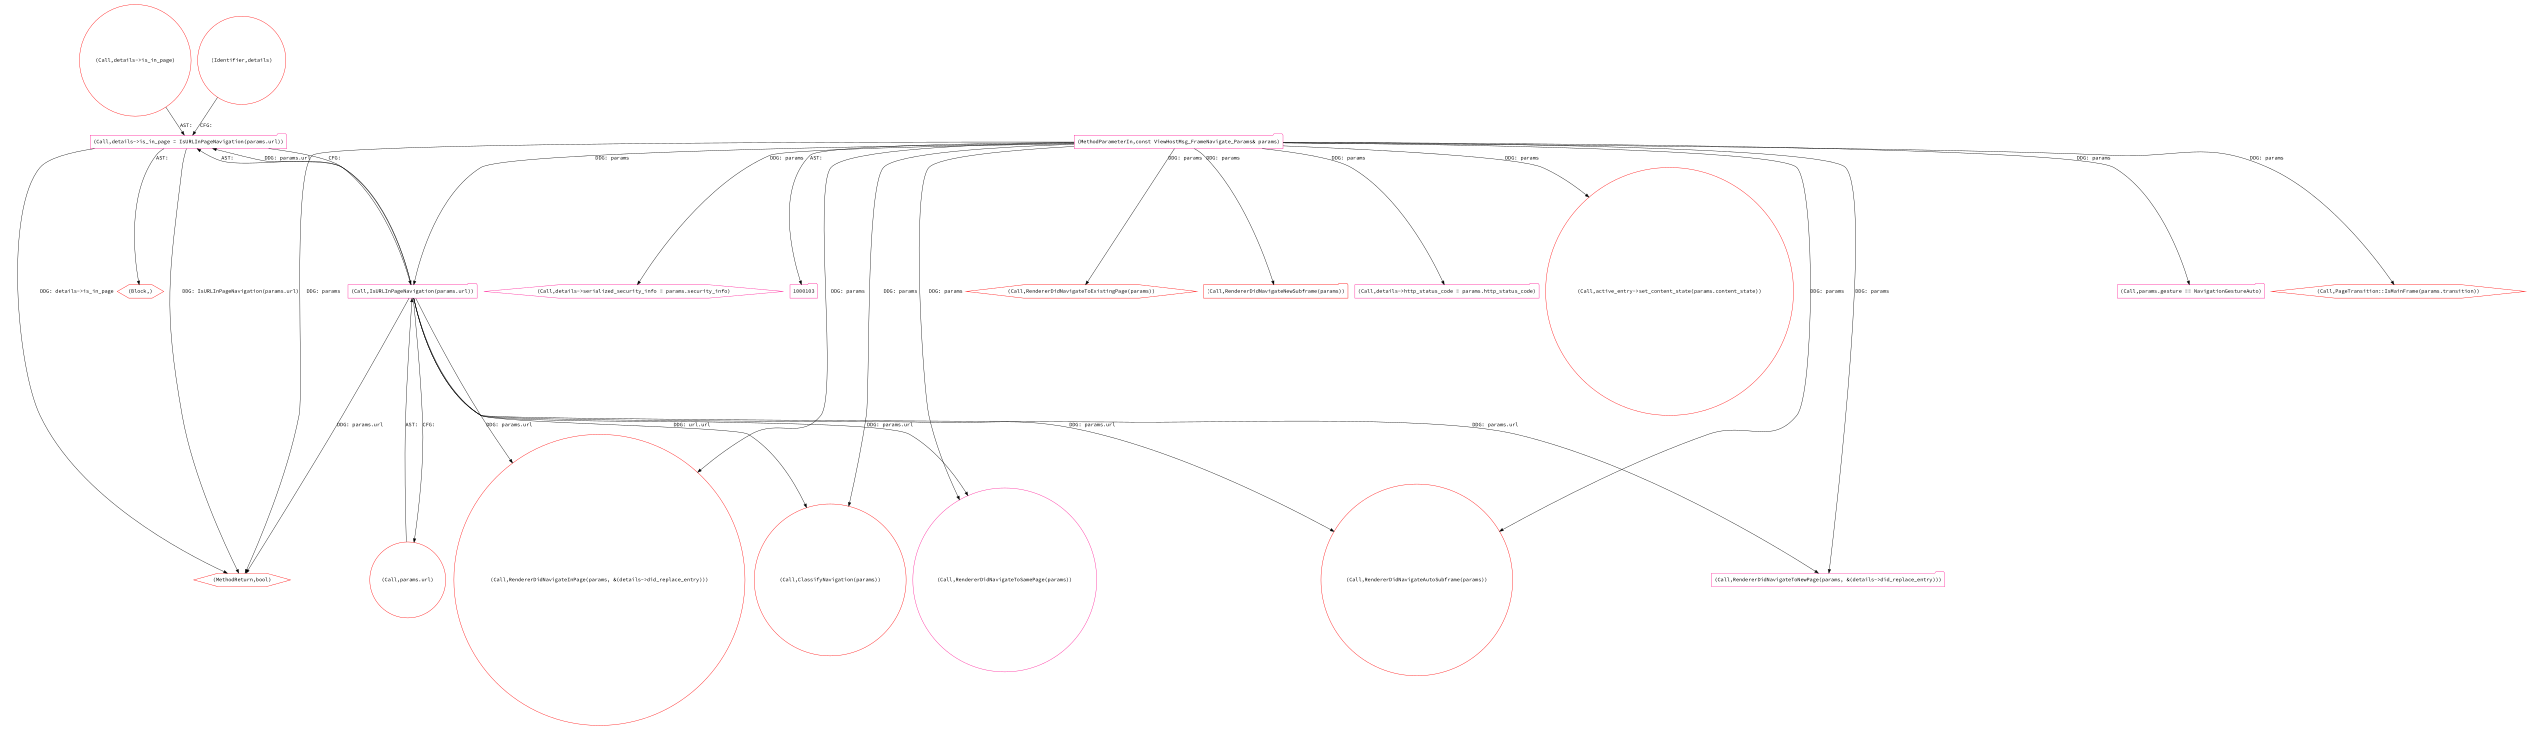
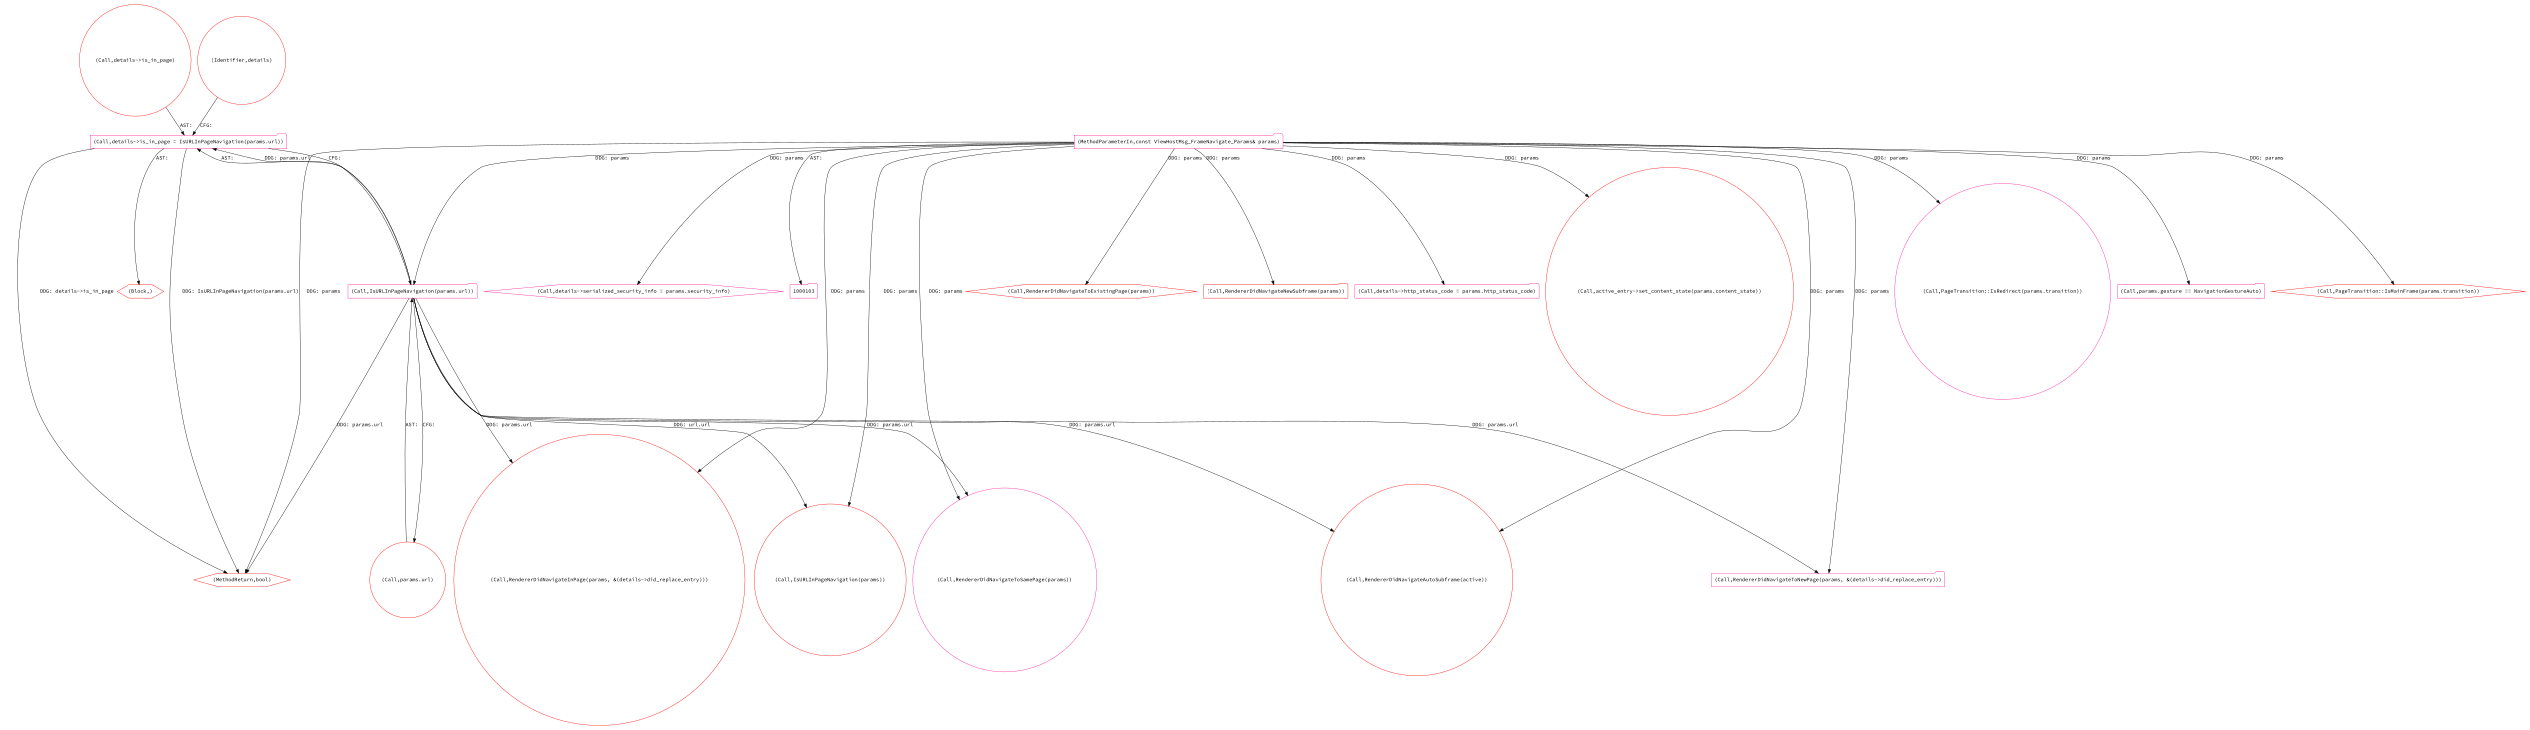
node "(Call,PageTransition::IsRedirect(params.transition))": added
node "(Call,ClassifyNavigation(params))": label "(Call,ClassifyNavigation(params))" -> "(Call,IsURLInPageNavigation(params))"
node "(Call,RendererDidNavigateAutoSubframe(params))": label "(Call,RendererDidNavigateAutoSubframe(params))" -> "(Call,RendererDidNavigateAutoSubframe(active))"
